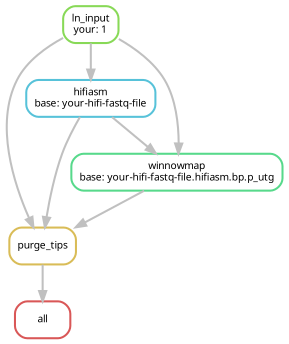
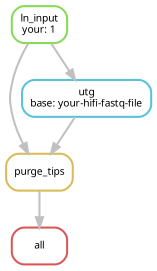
node "hifiasm base: your-hifi-fastq-file": label "hifiasm base: your-hifi-fastq-file" -> "utg base: your-hifi-fastq-file"
node "winnowmap base: your-hifi-fastq-file.hifiasm.bp.p_utg": removed
